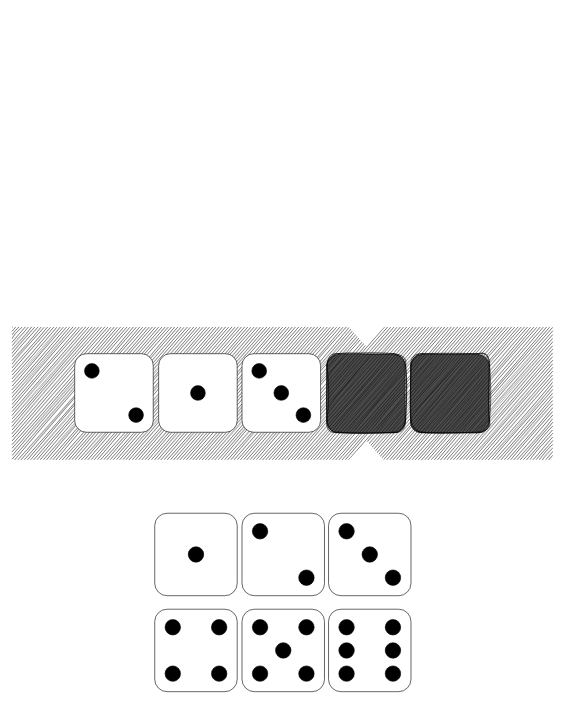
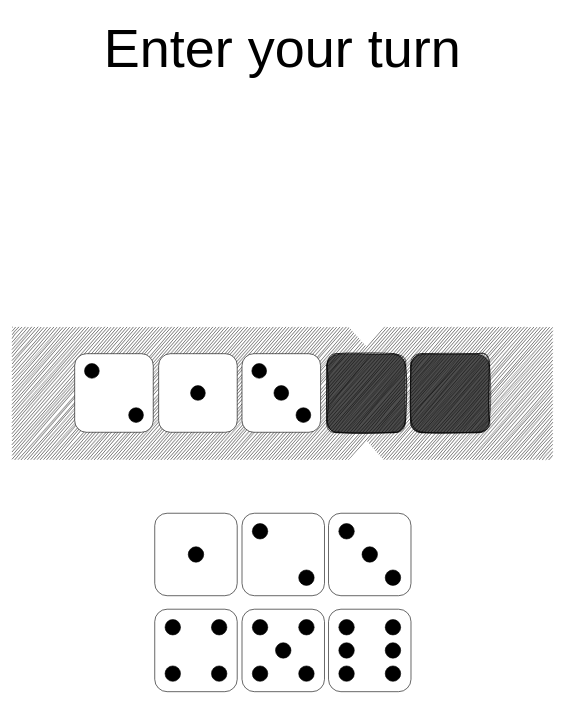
node "Enter your turn": added
